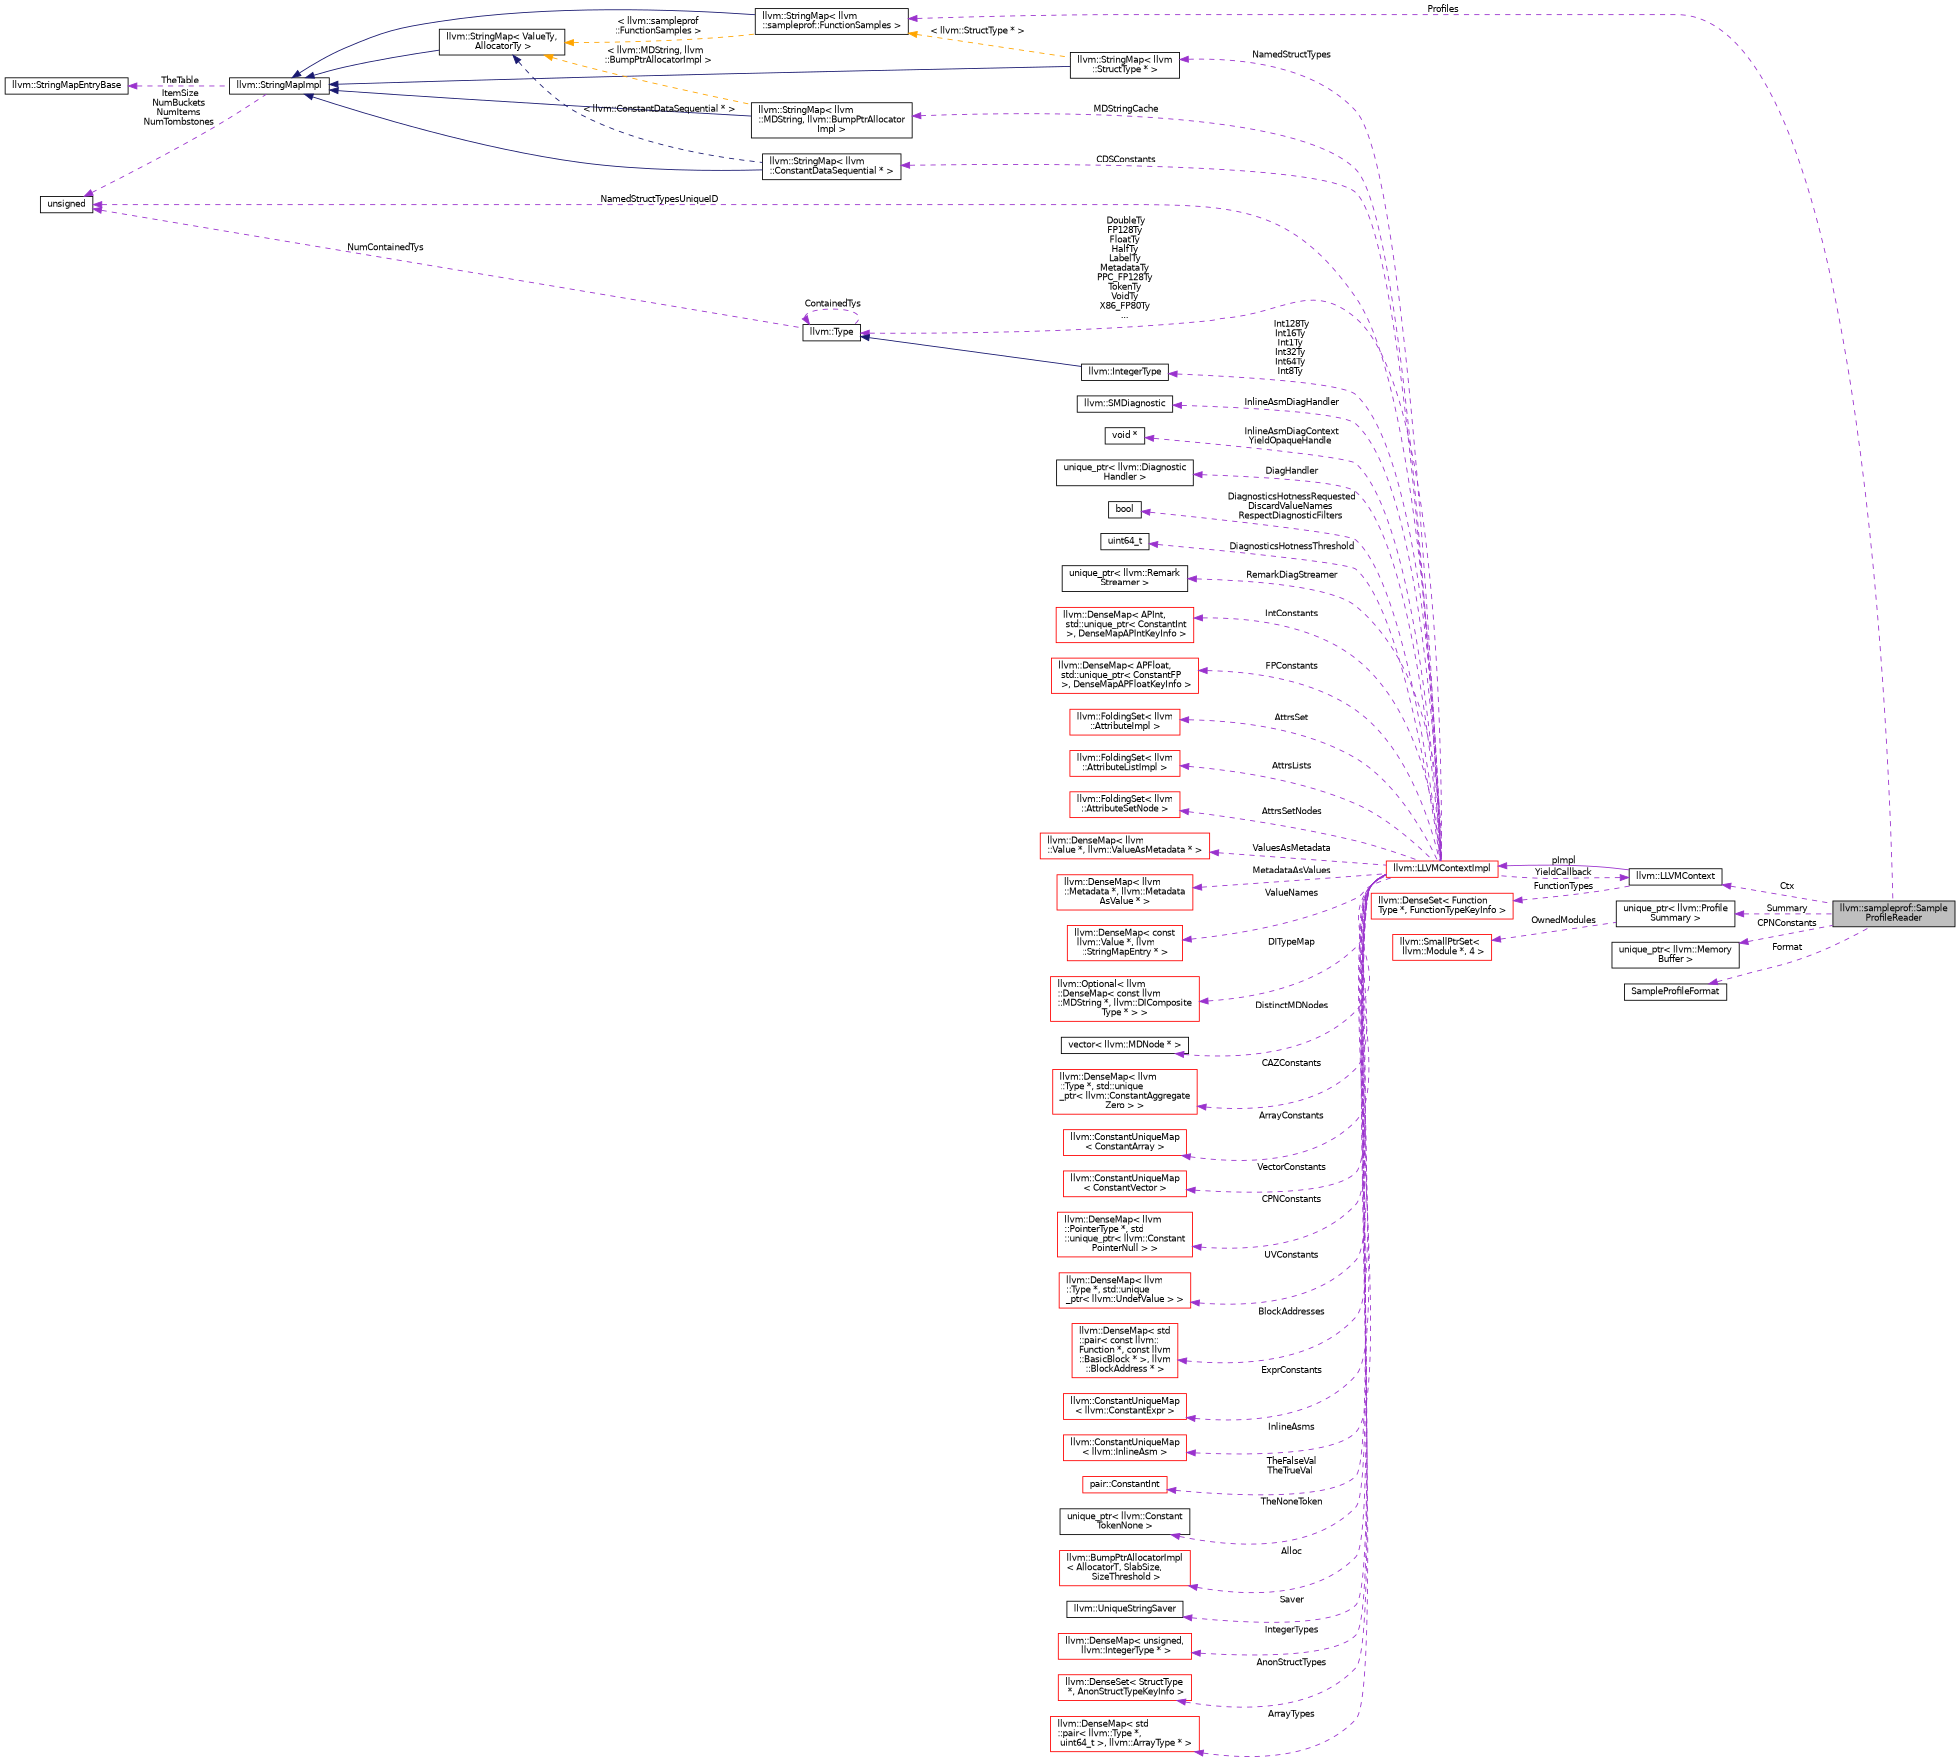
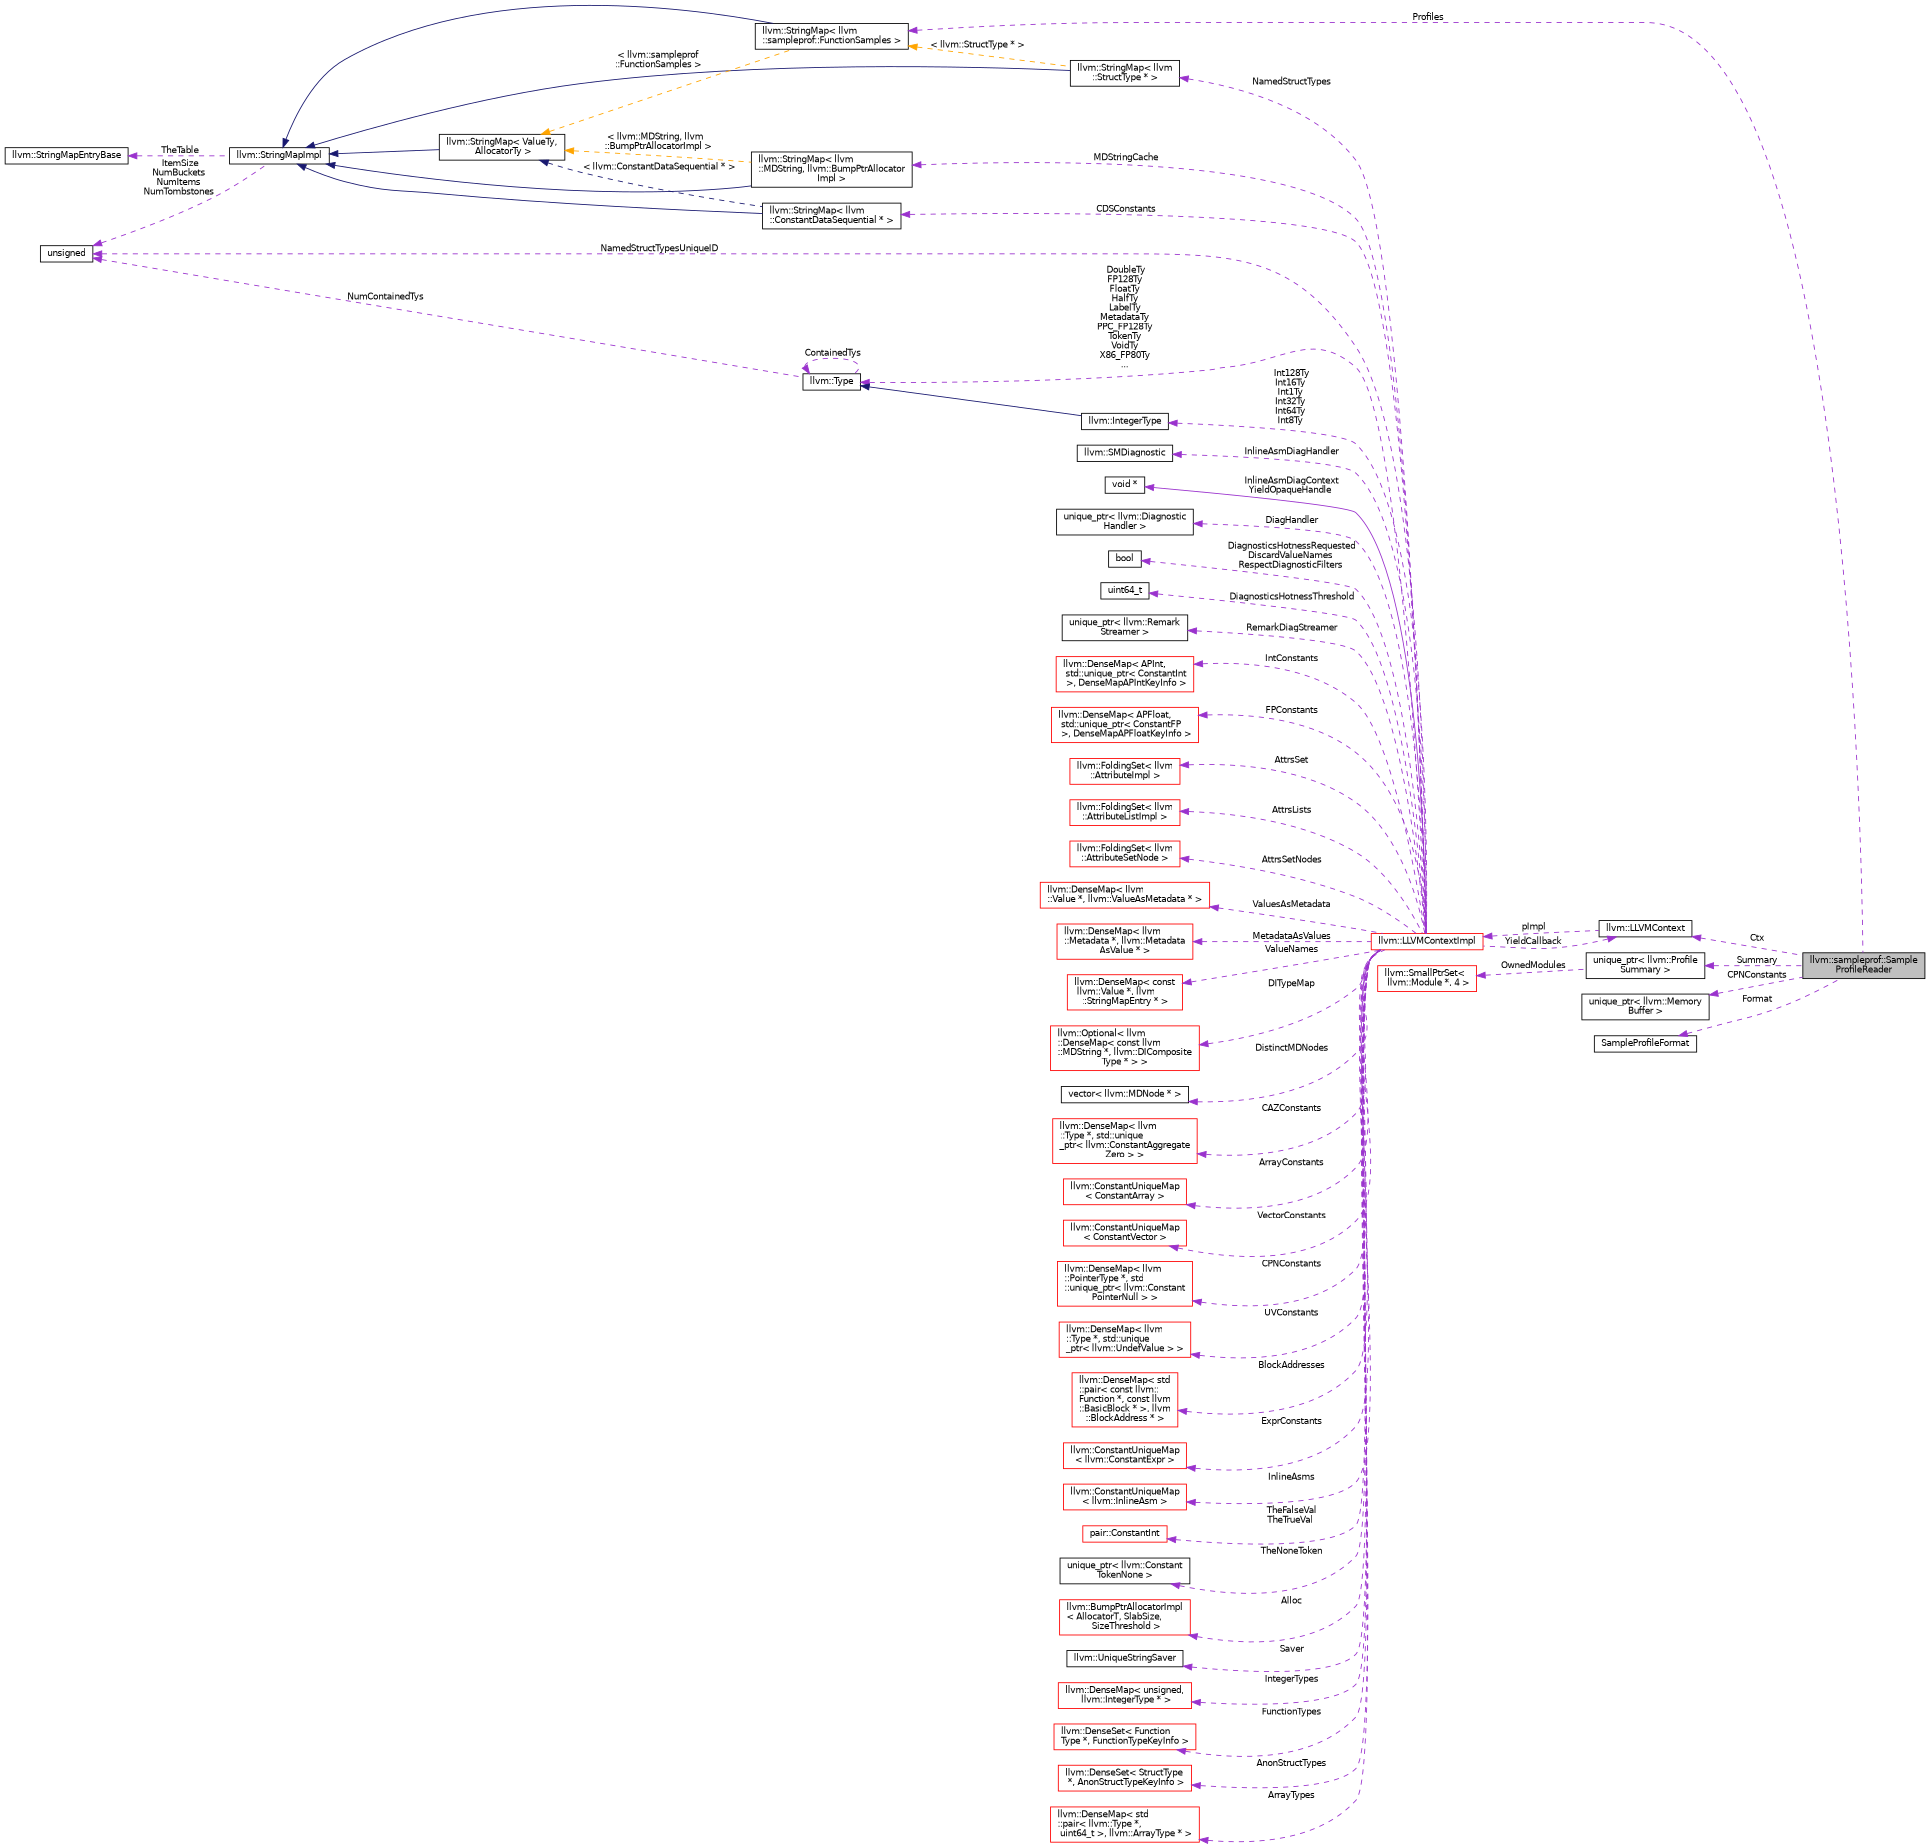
edge "llvm::LLVMContextImpl" -> "void *": style dashed -> solid
edge "llvm::LLVMContext" -> "llvm::LLVMContextImpl": style solid -> dashed
edge "llvm::LLVMContext" -> "llvm::DenseSet< Function Type *, FunctionTypeKeyInfo >": now "llvm::LLVMContextImpl" -> "llvm::DenseSet< Function Type *, FunctionTypeKeyInfo >"
